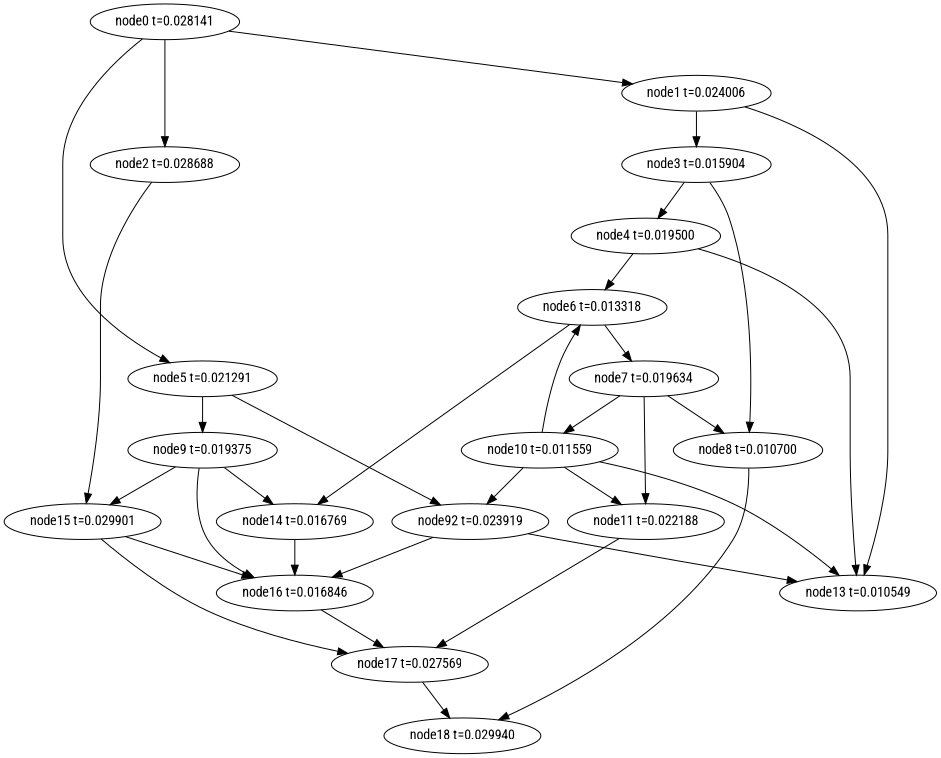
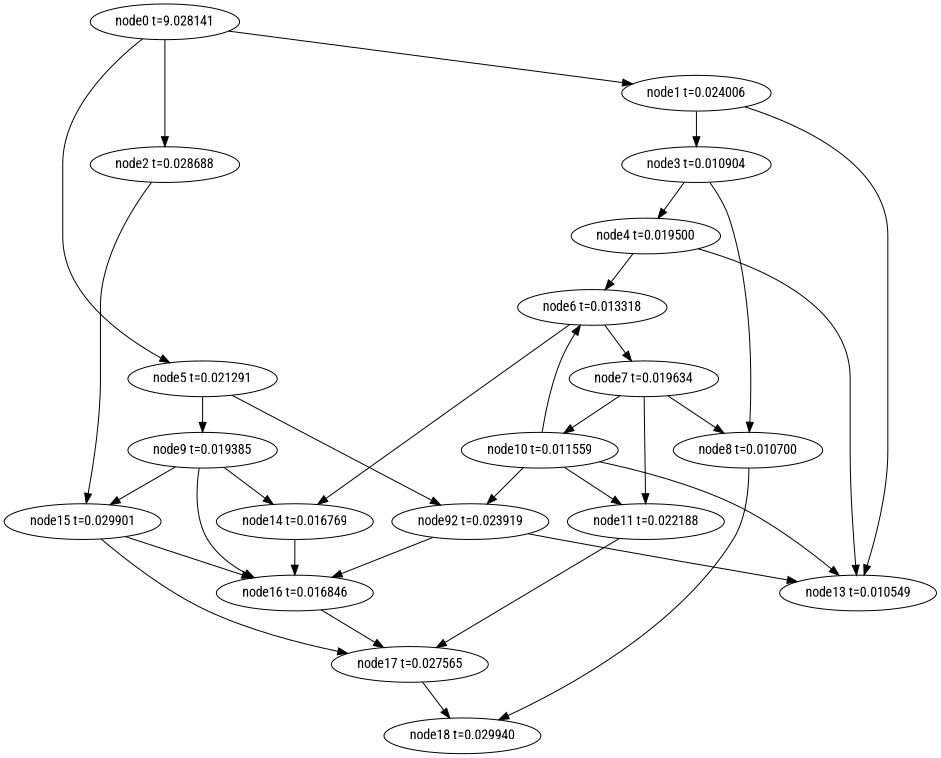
node "node0 t=0.028141": label "node0 t=0.028141" -> "node0 t=9.028141"
node "node3 t=0.015904": label "node3 t=0.015904" -> "node3 t=0.010904"
node "node9 t=0.019375": label "node9 t=0.019375" -> "node9 t=0.019385"
node "node17 t=0.027569": label "node17 t=0.027569" -> "node17 t=0.027565"
